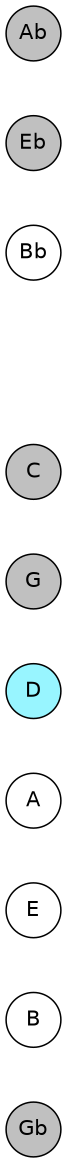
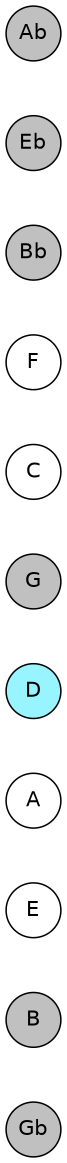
node "Bb": fillcolor white -> gray
node "F": added
node "C": fillcolor gray -> white
node "B": fillcolor white -> gray
